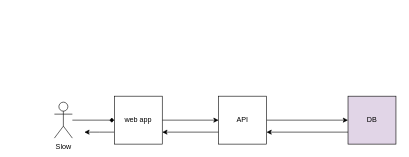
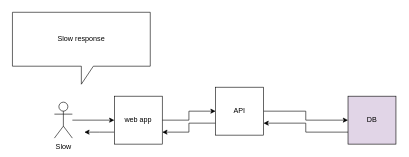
node "Slow response": added
edge "Slow" -> "web app": arrowhead diamond -> classic
node "API": moved (243, 120) -> (240, 111)
